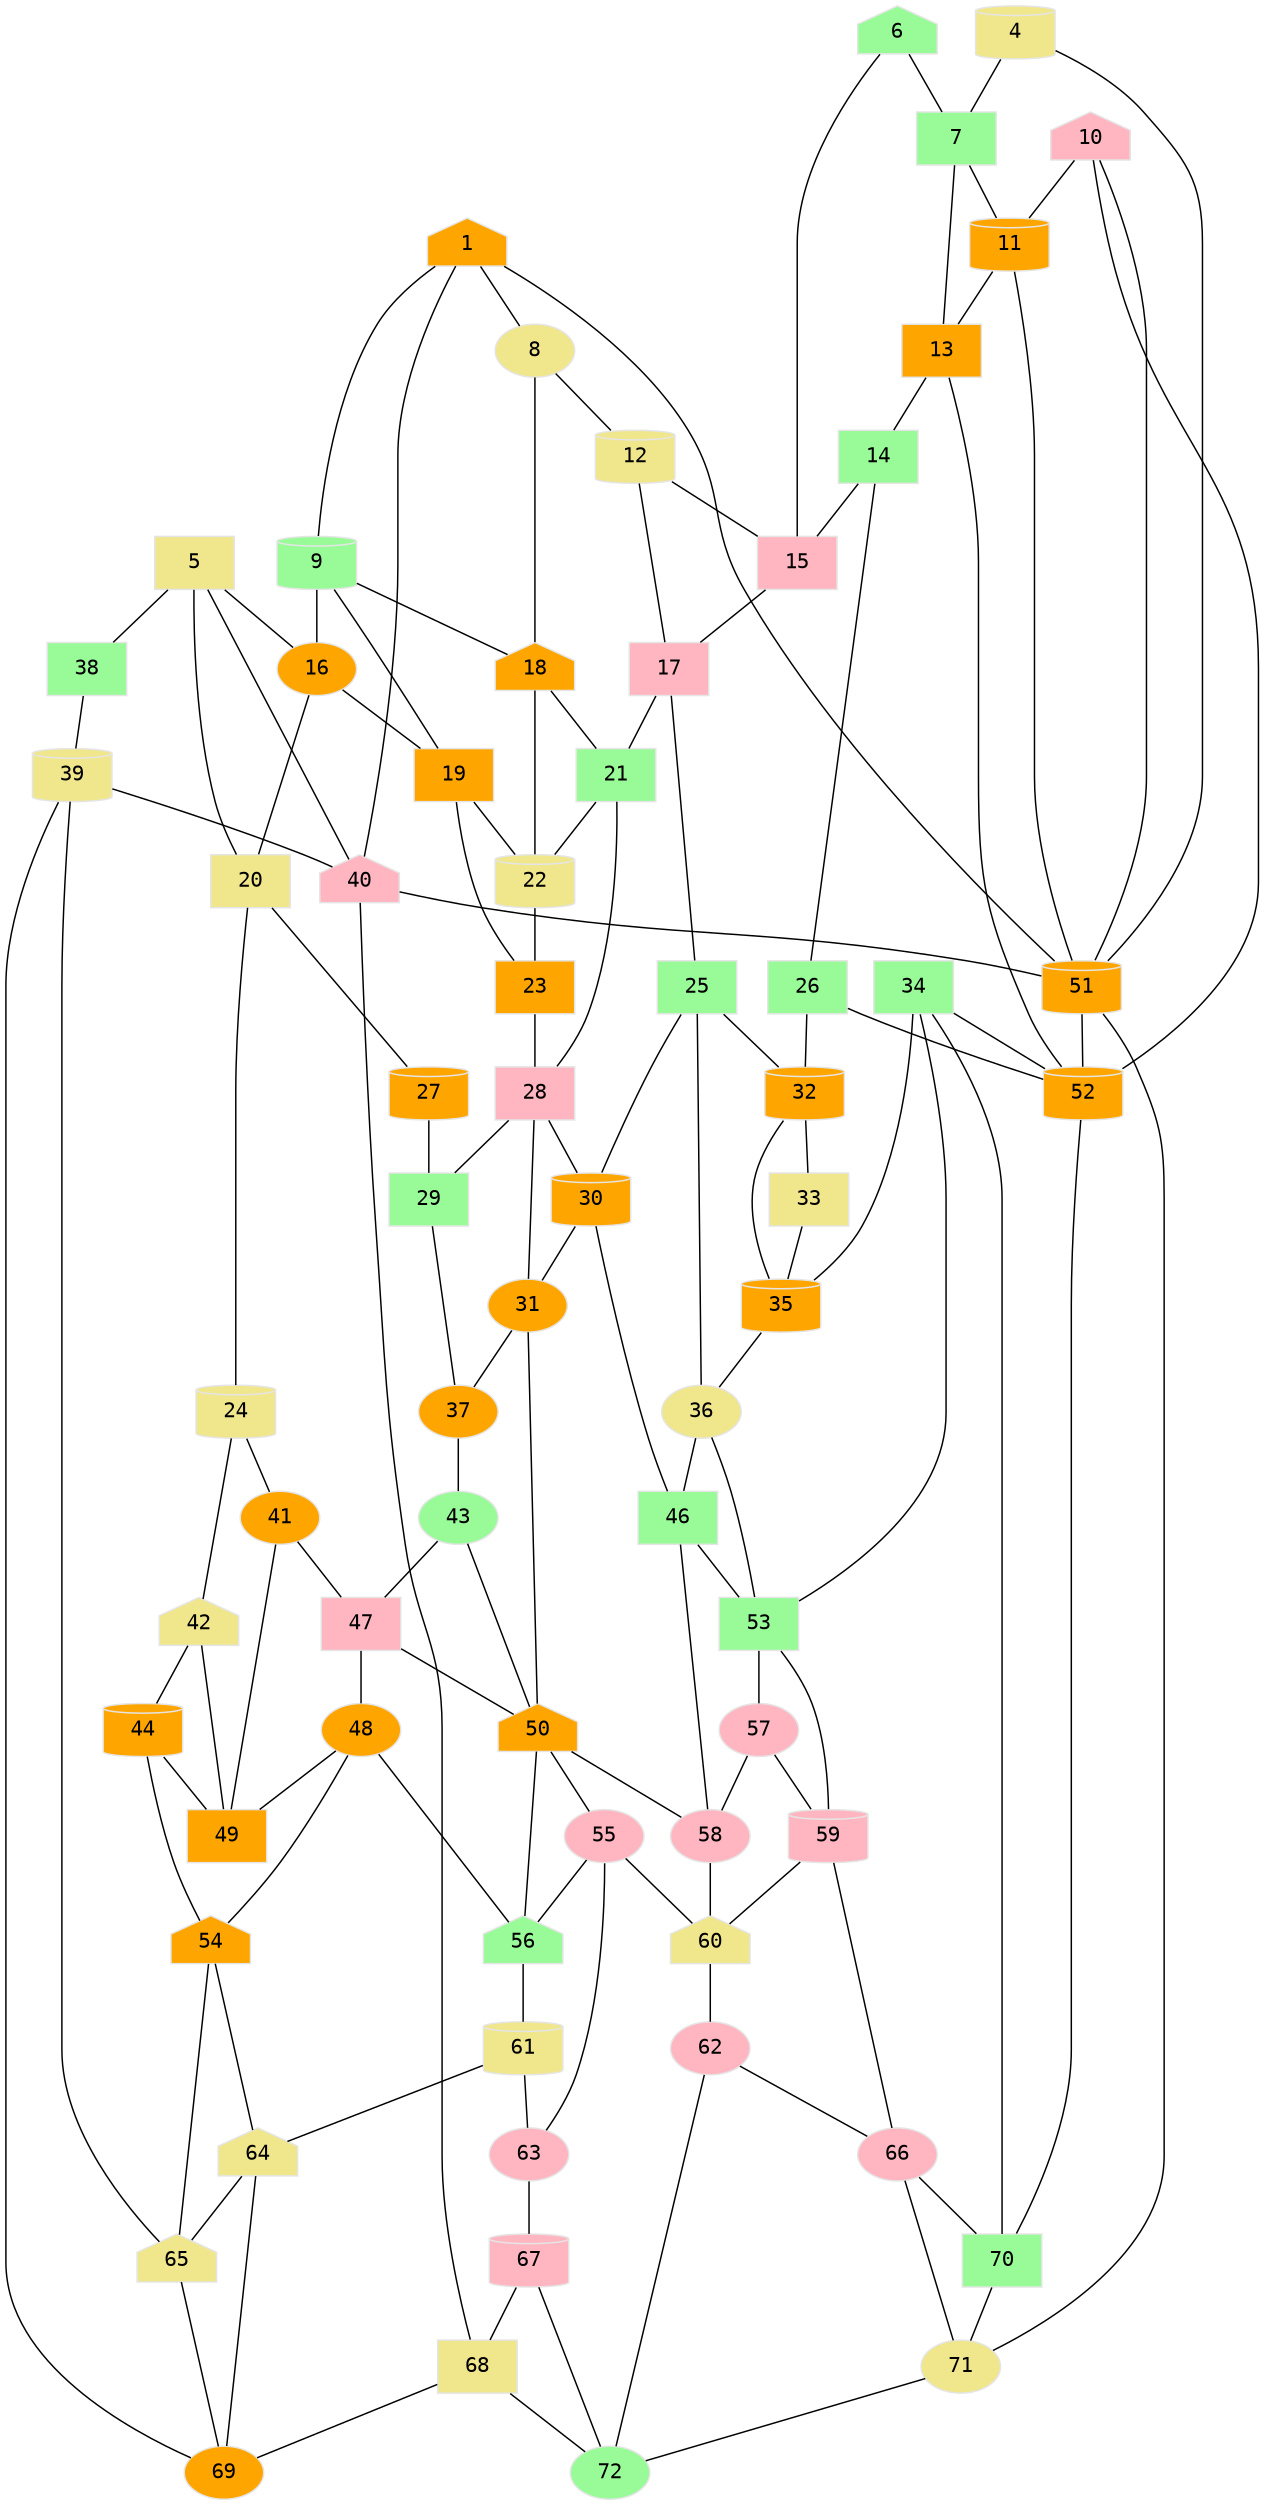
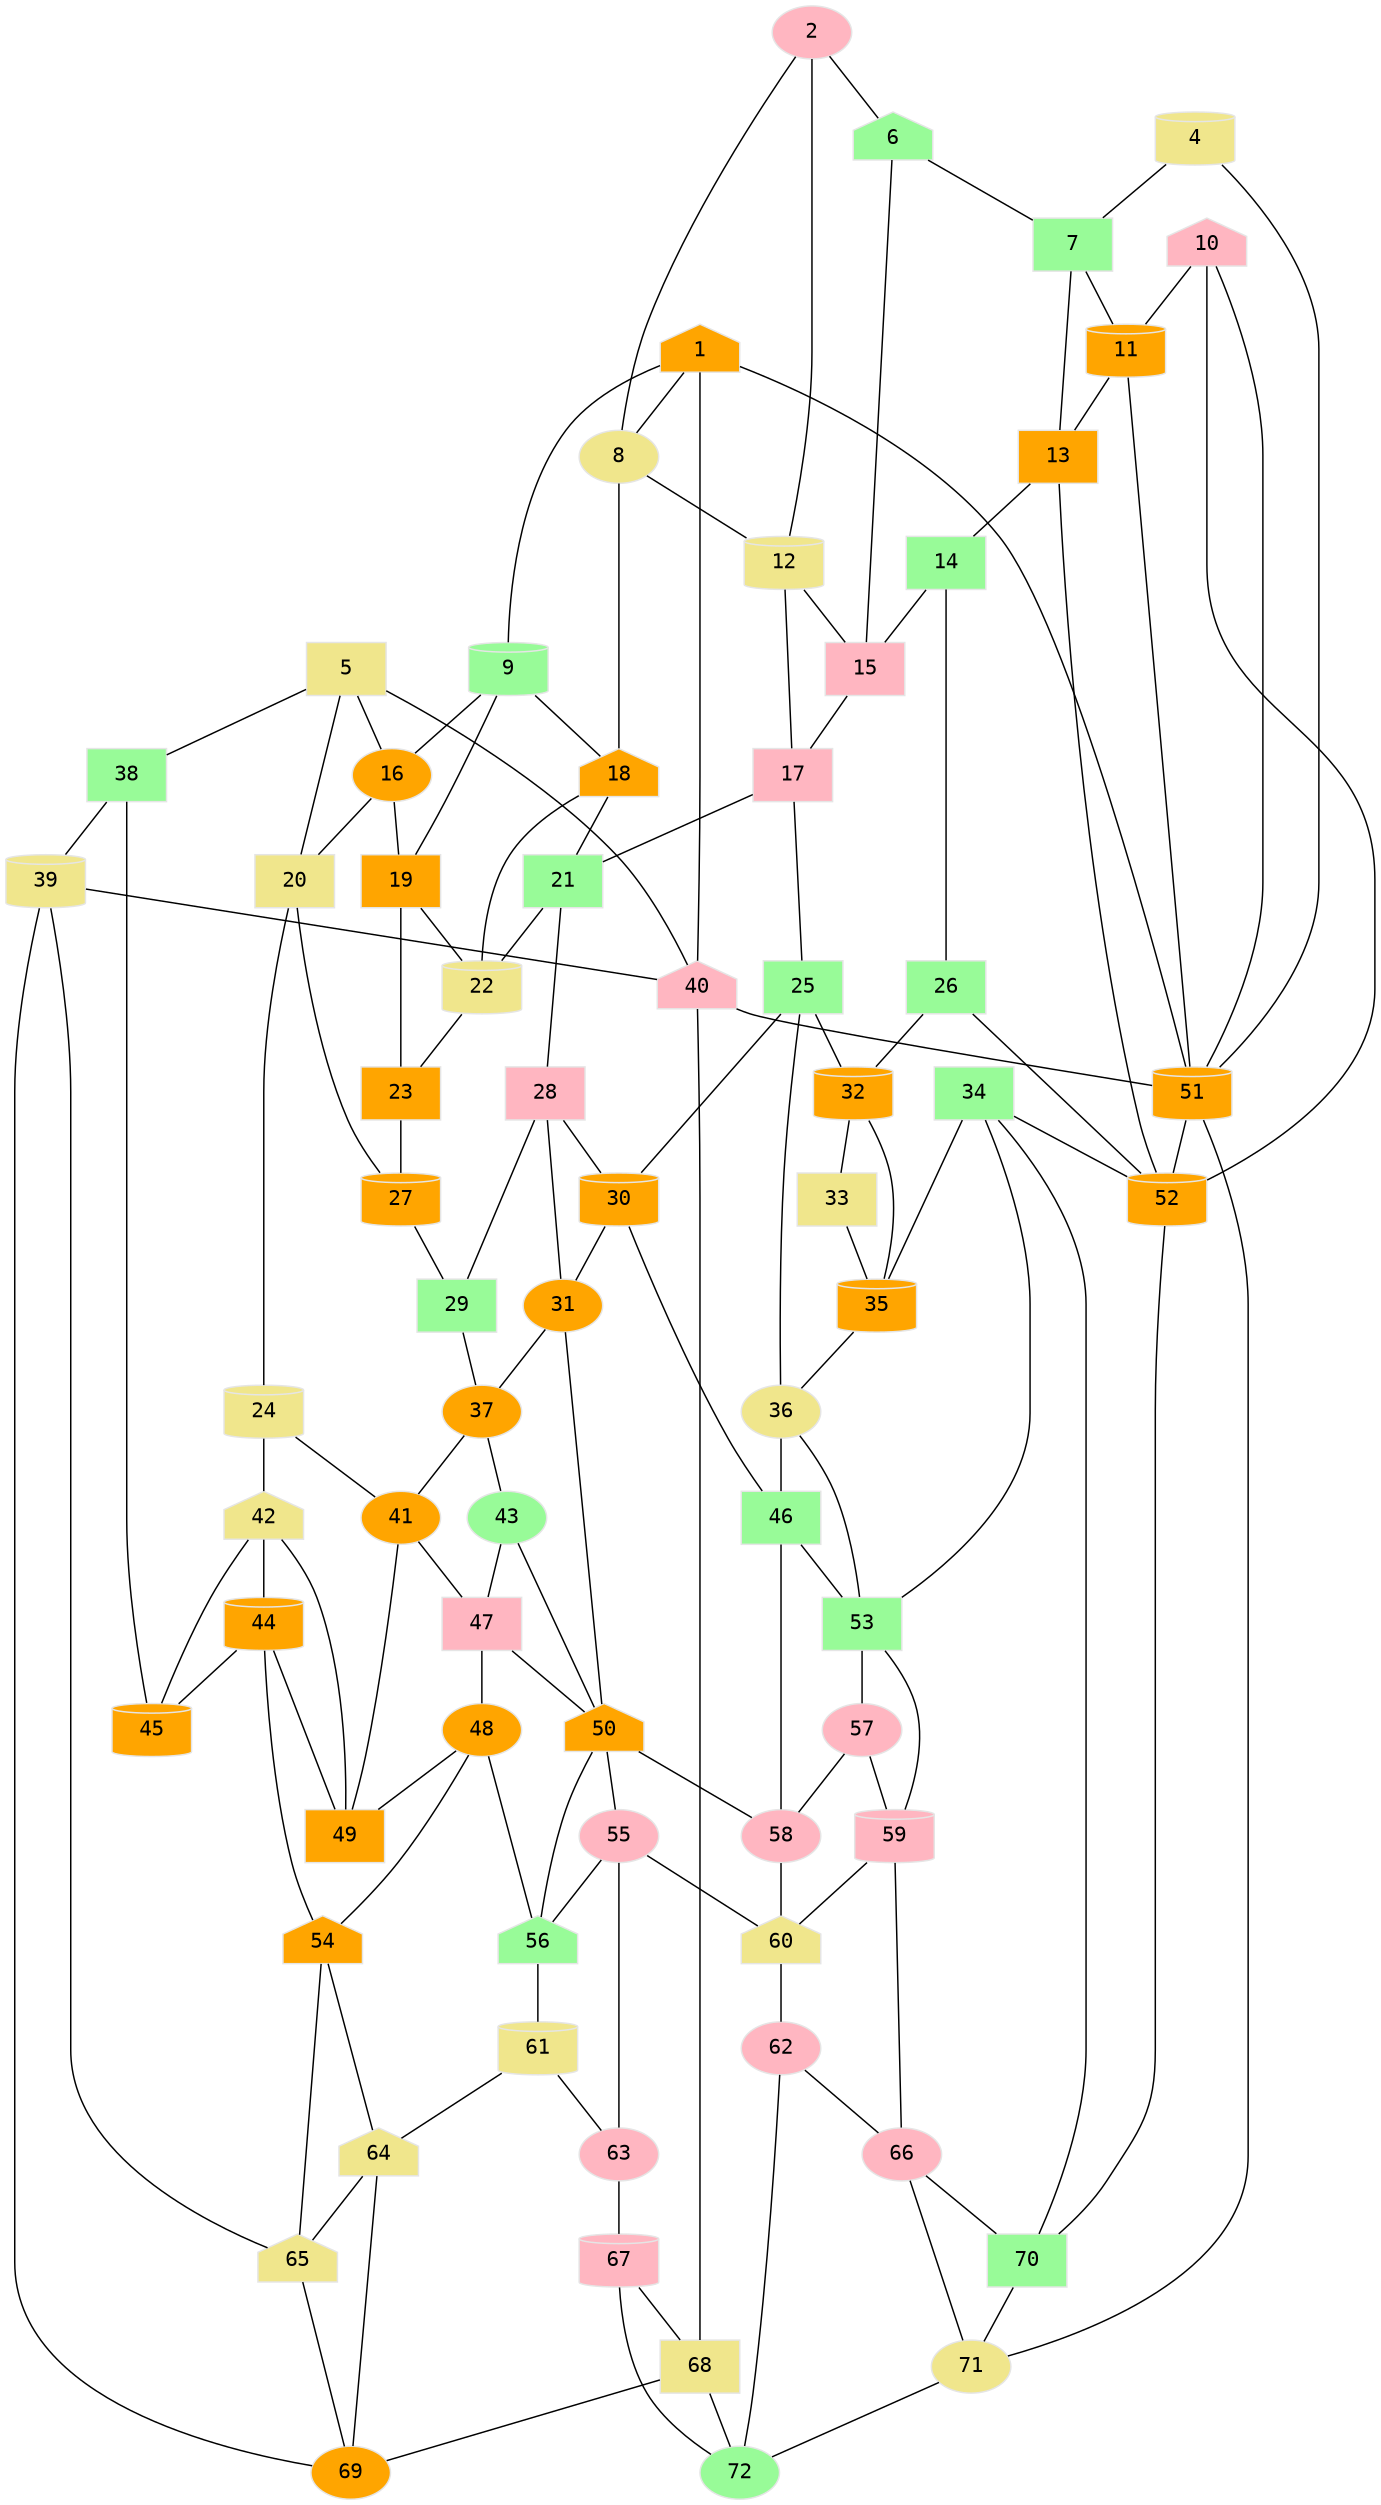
node "2": added
edge "23" -- "28": now "23" -- "27"
edge "37" -- "41": added
node "45": added
